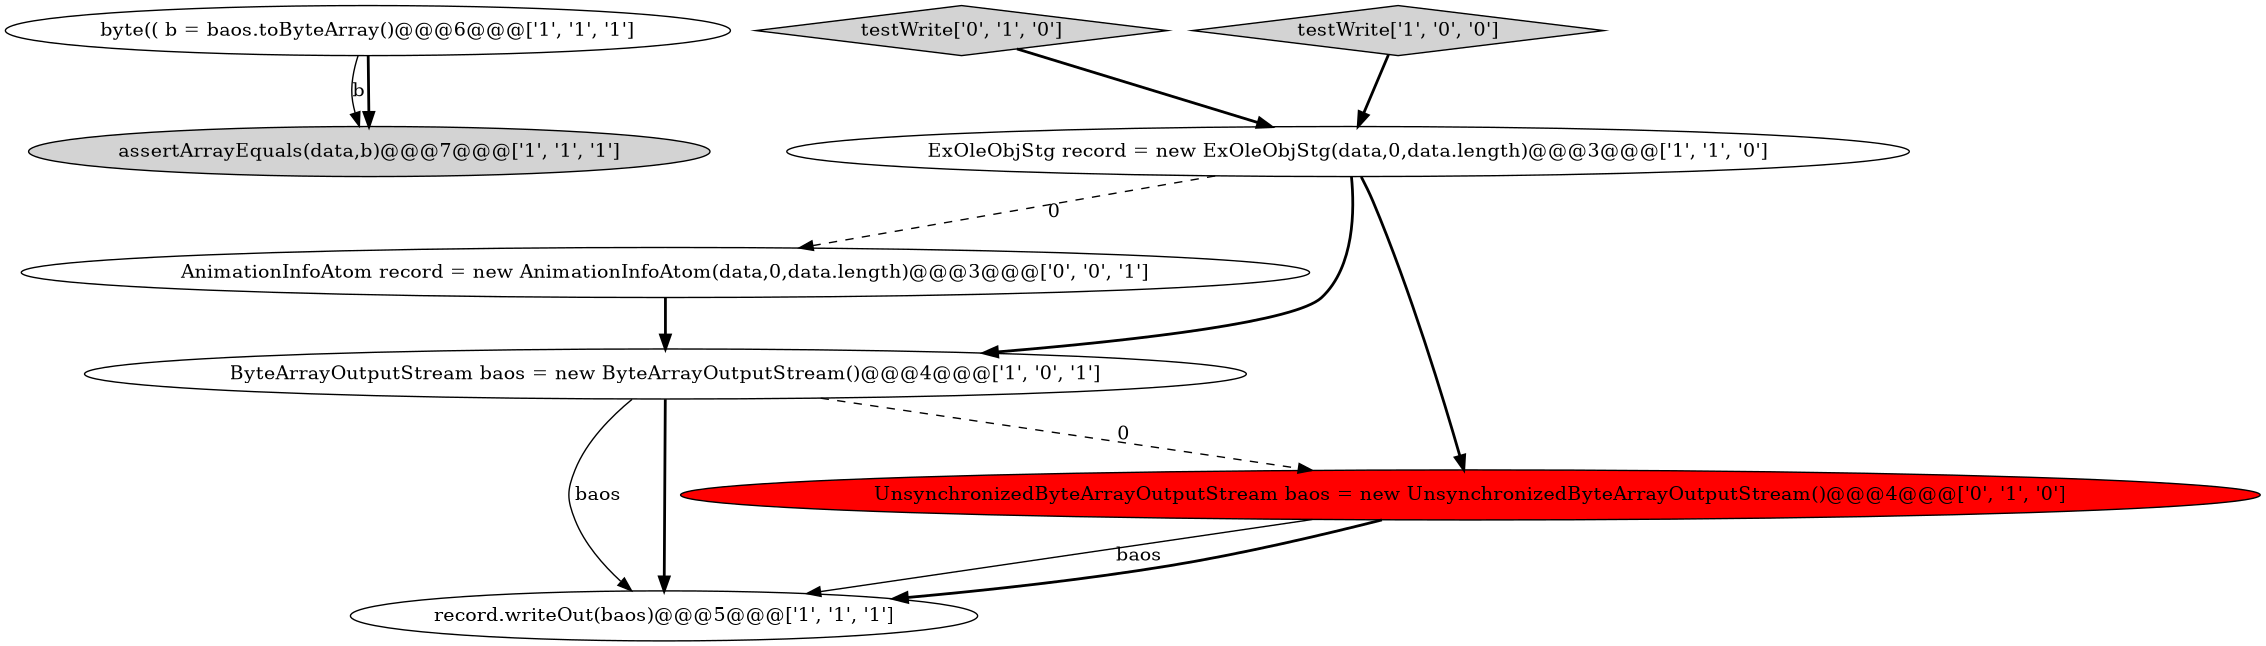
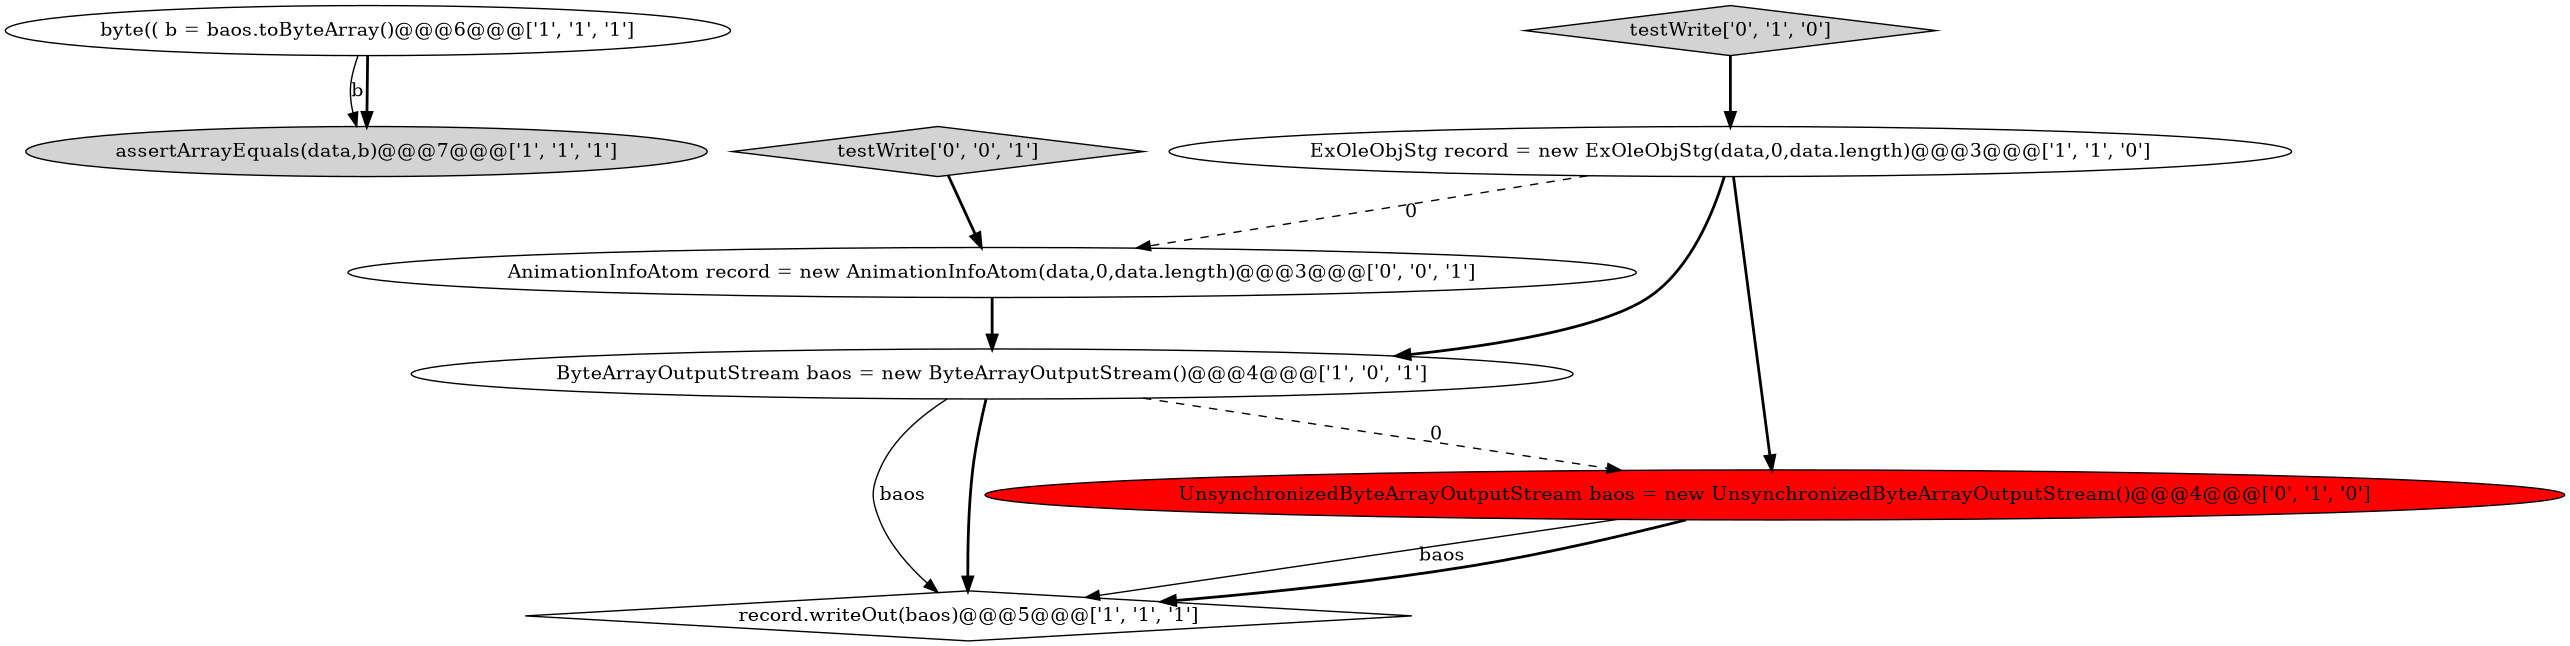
node "testWrite['1', '0', '0']": removed
node "testWrite['0', '0', '1']": added
node "record.writeOut(baos)@@@5@@@['1', '1', '1']": shape ellipse -> diamond
